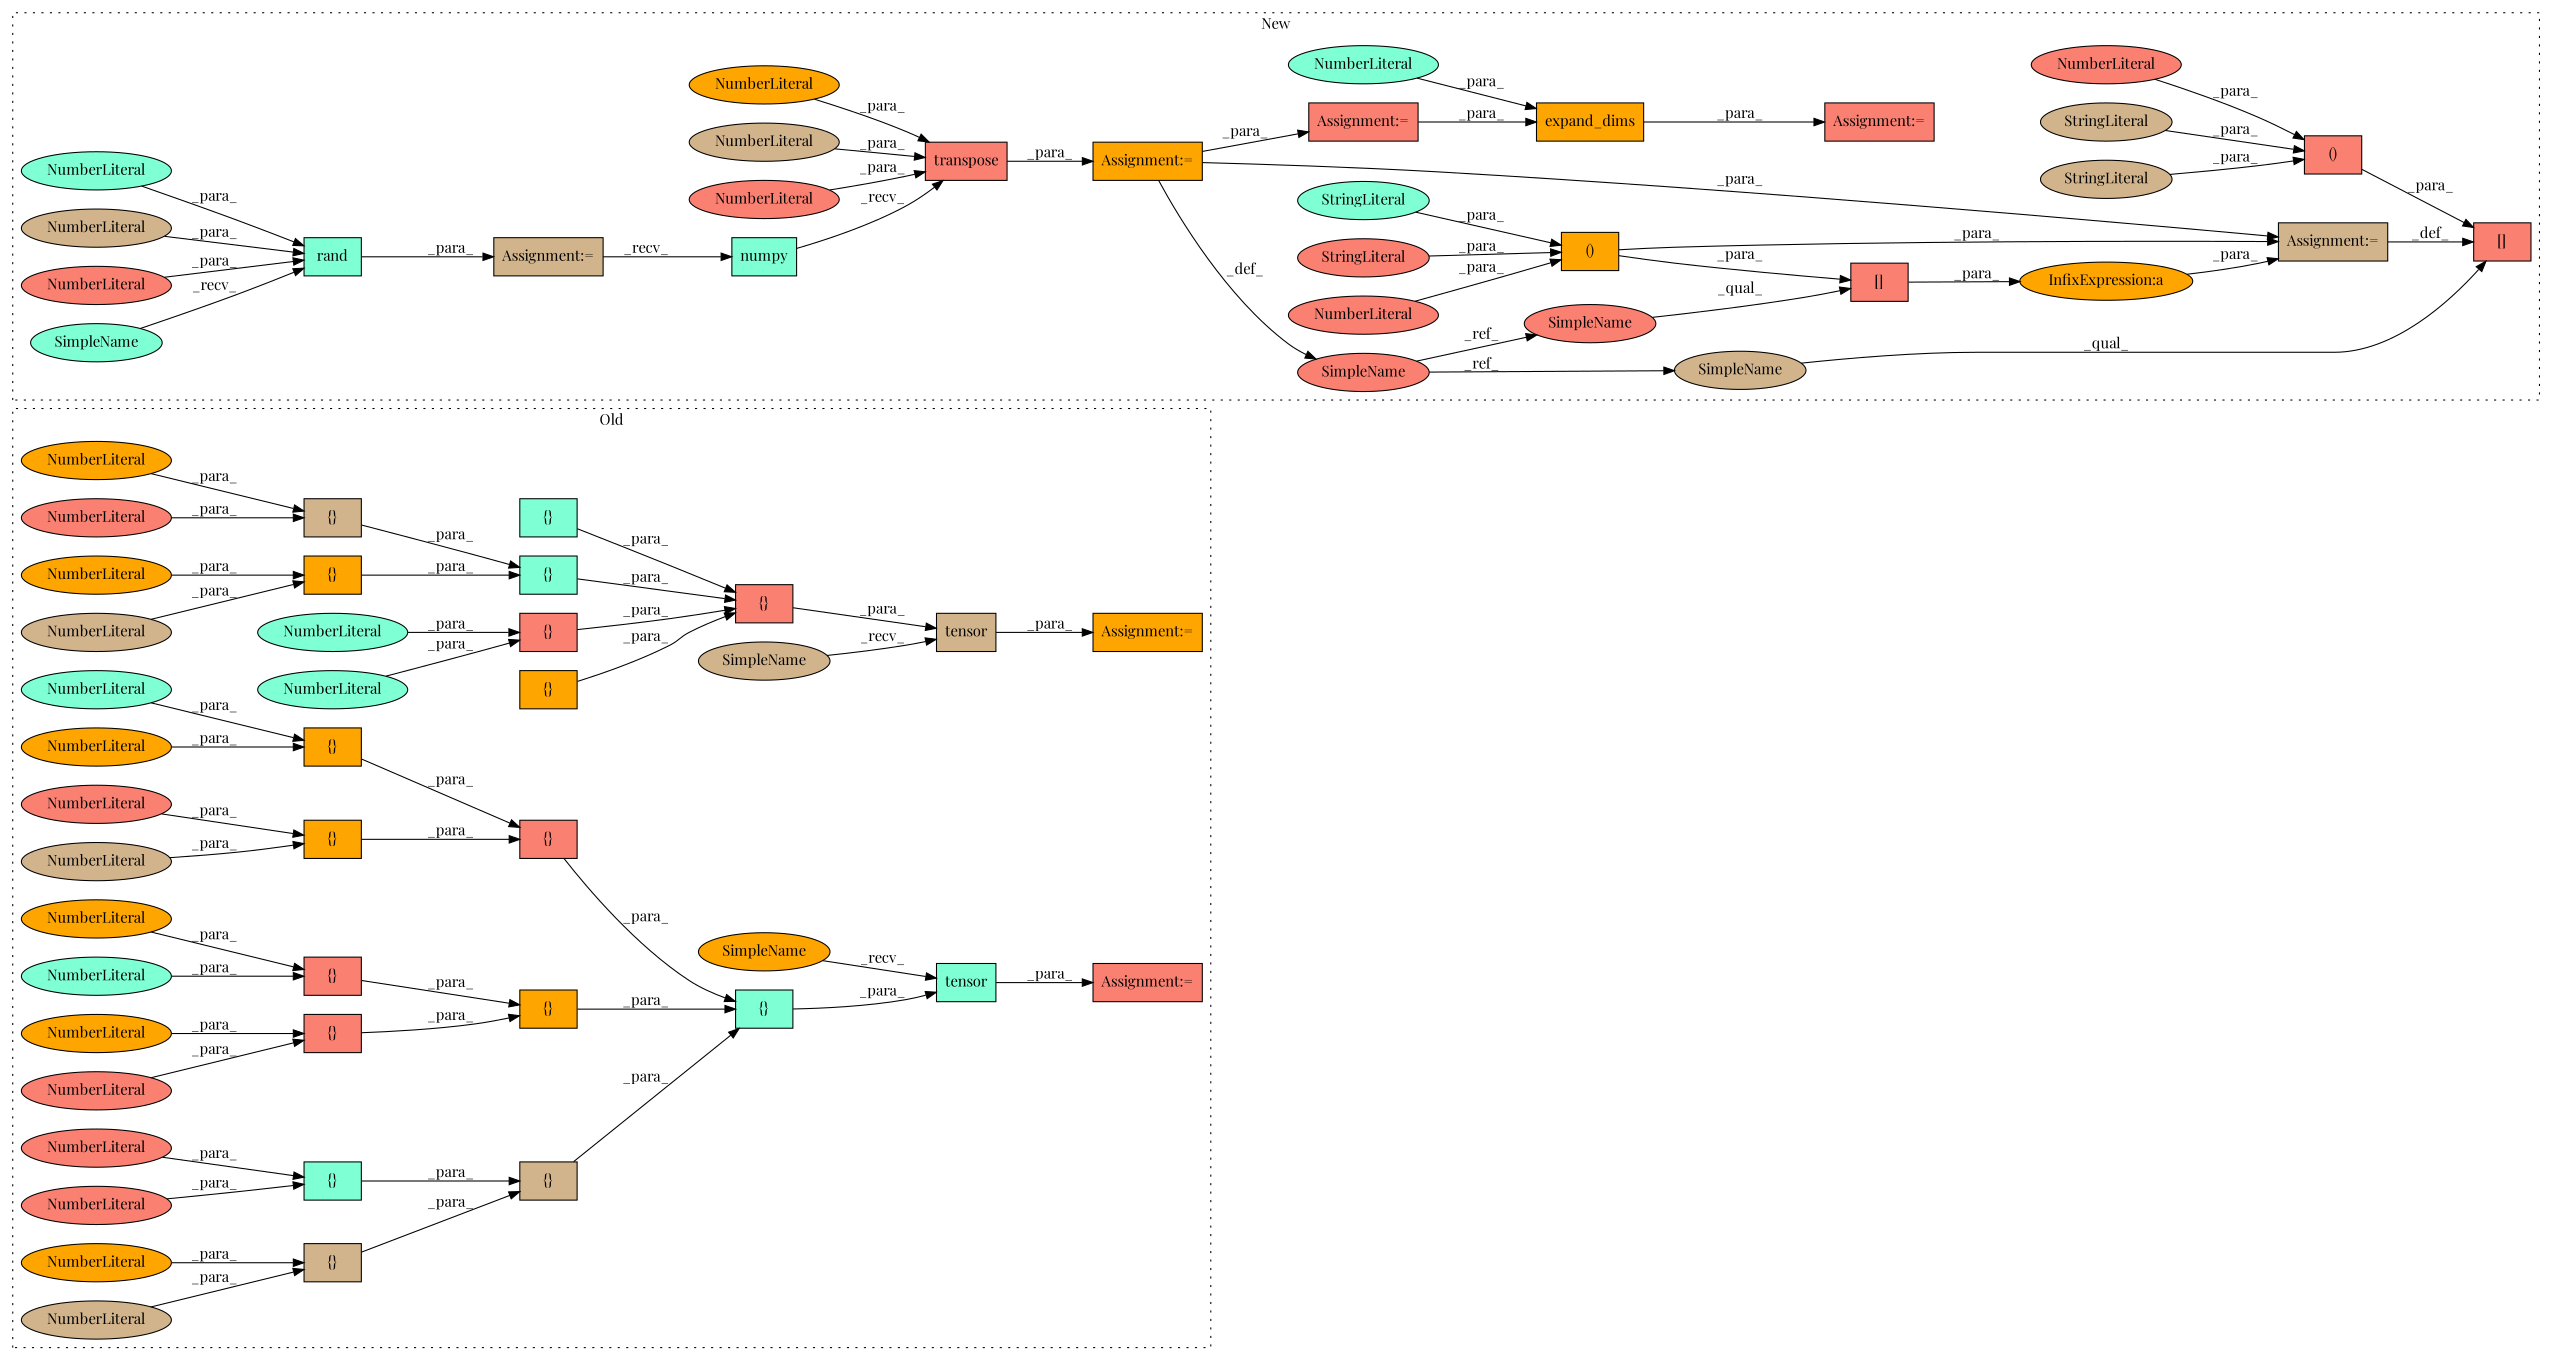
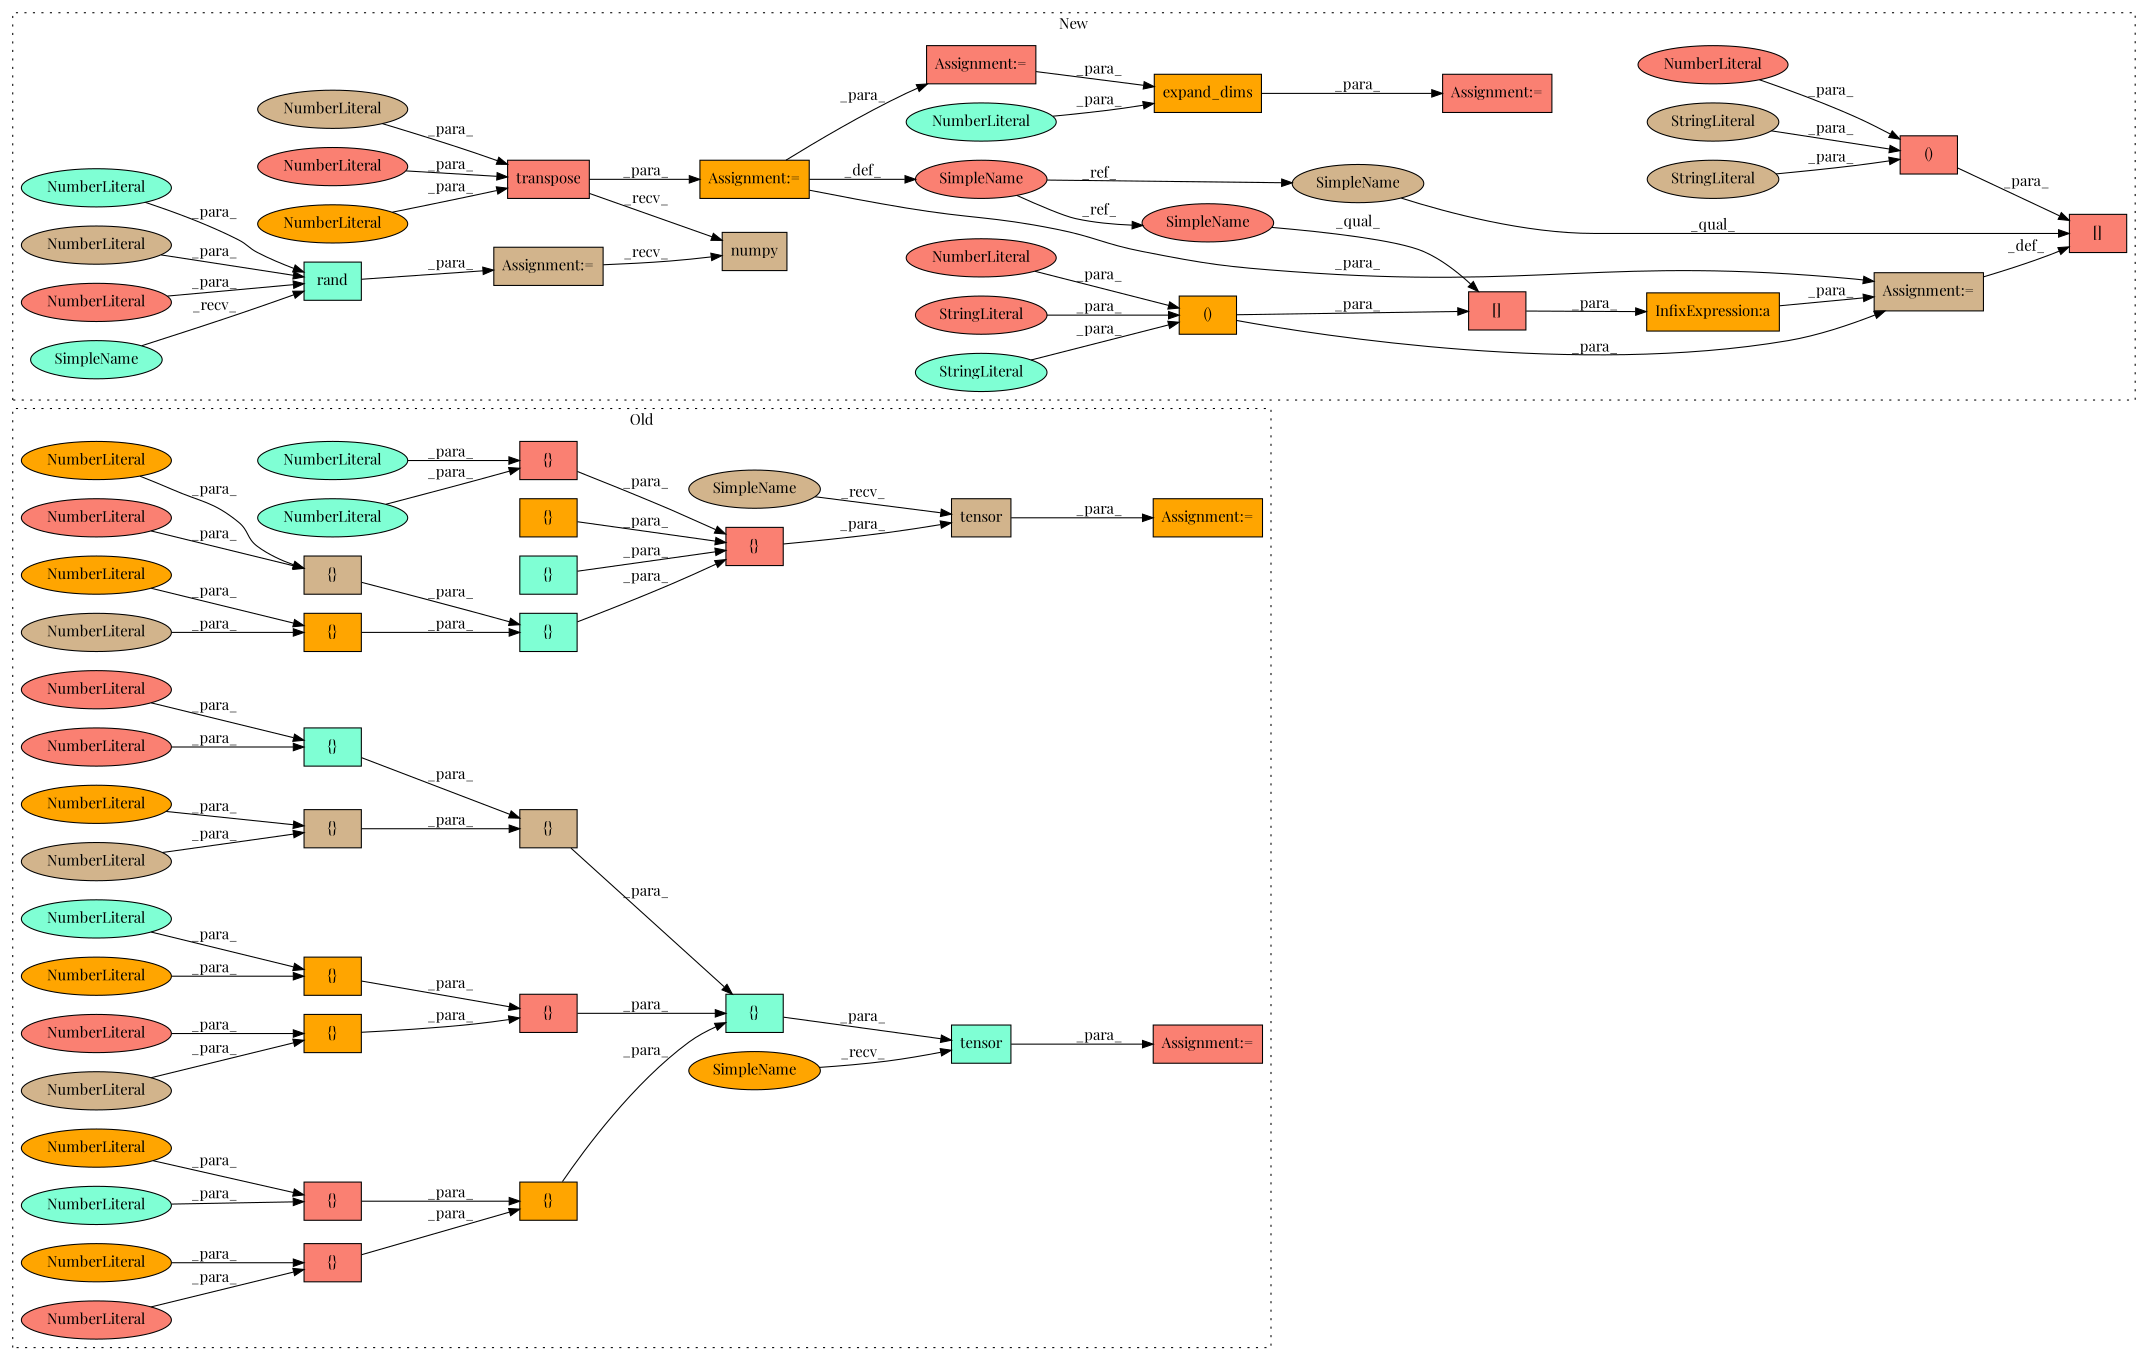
edge "numpy" -> "transpose": reversed
node "numpy": fillcolor aquamarine -> tan
node "InfixExpression:a": shape ellipse -> box
